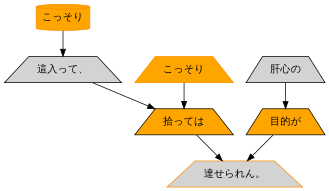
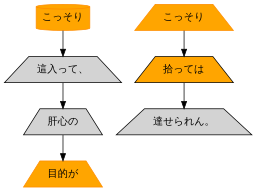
edge "這入って、" -> "拾っては": now "這入って、" -> "肝心の"
node "目的が": color black -> darkorange
edge "目的が" -> "達せられん。": removed
node "達せられん。": color darkorange -> black
